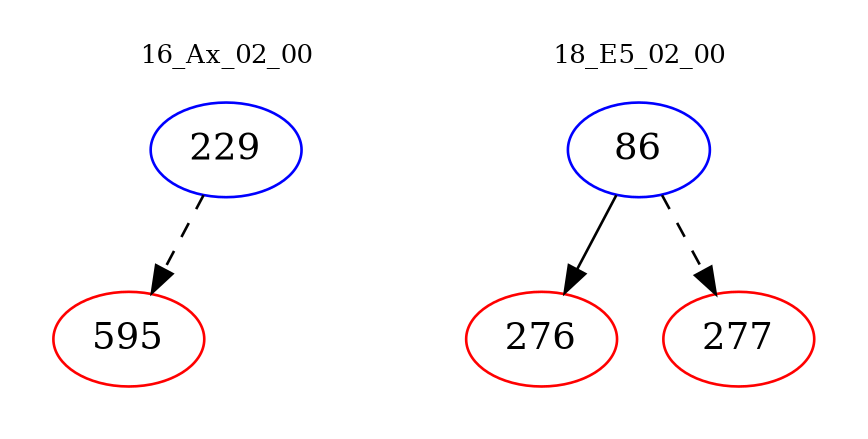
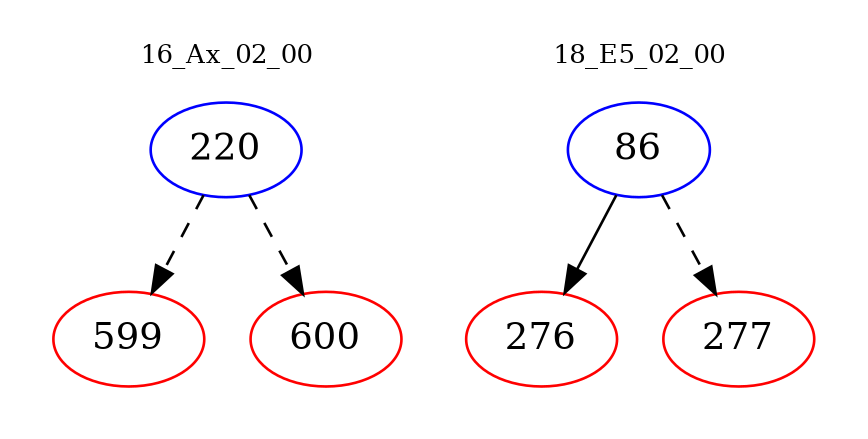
node "229": label "229" -> "220"
node "595": label "595" -> "599"
node "600": added
